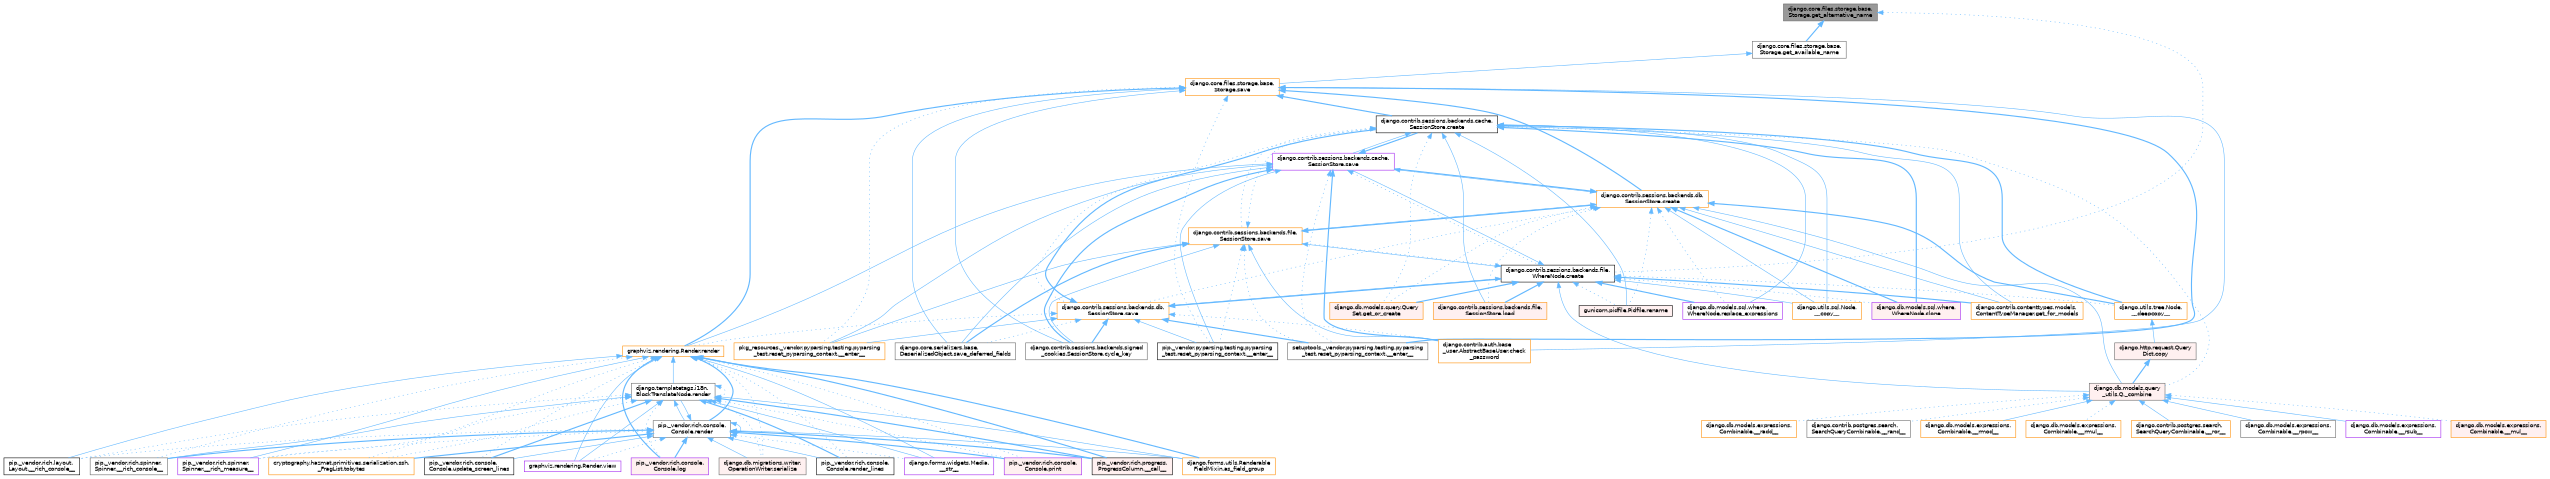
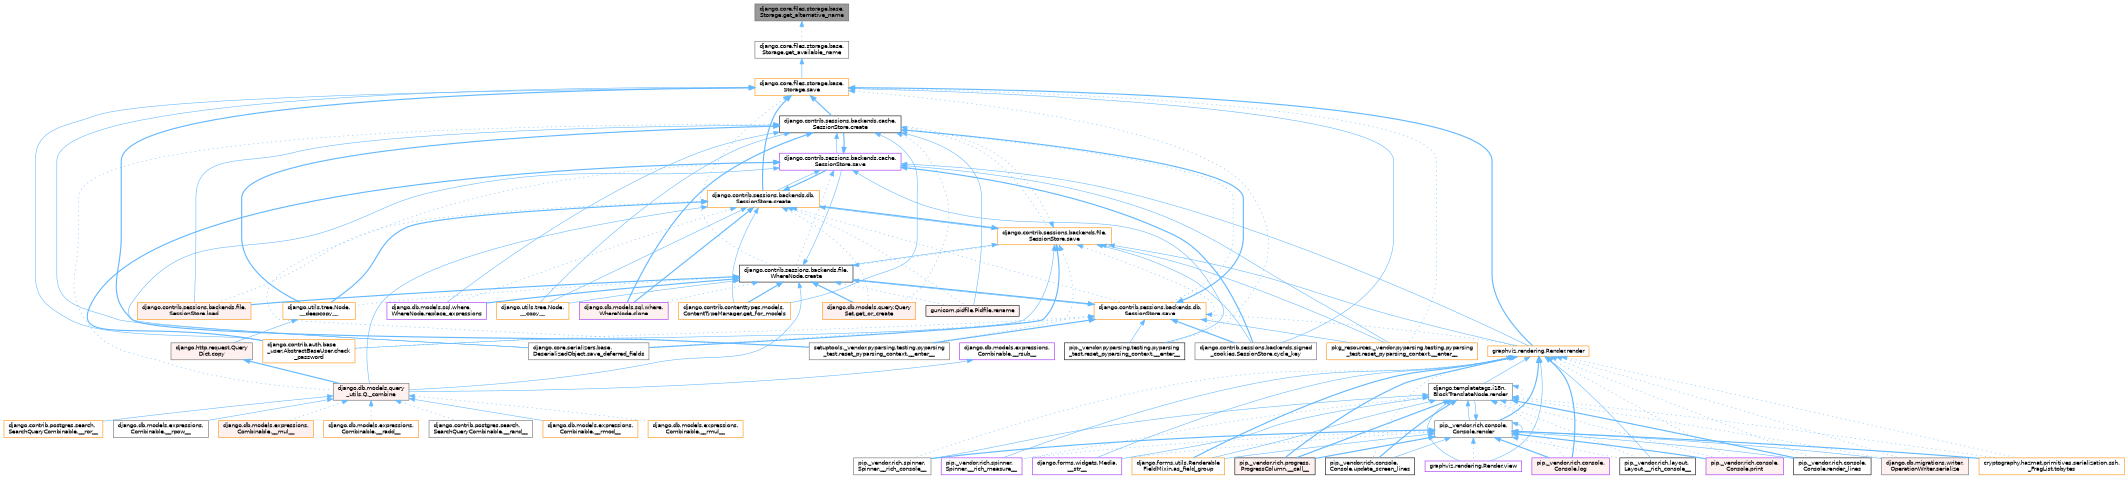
edge "django.core.files.storage.base. Storage.get_available_name" -> "django.core.files.storage.base. Storage.get_alternative_name": style bold -> dotted
edge "django.contrib.sessions.backends.file. WhereNode.create" -> "django.core.files.storage.base. Storage.get_alternative_name": now "django.contrib.sessions.backends.file. WhereNode.create" -> "django.core.files.storage.base. Storage.save"
edge "graphviz.rendering.Render.render" -> "django.contrib.sessions.backends.file. SessionStore.save": added
node "django.utils.sql.Node. __copy__": label "django.utils.sql.Node. __copy__" -> "django.utils.tree.Node. __copy__"
edge "django.db.models.expressions. Combinable.__rsub__" -> "django.db.models.query _utils.Q._combine": reversed
